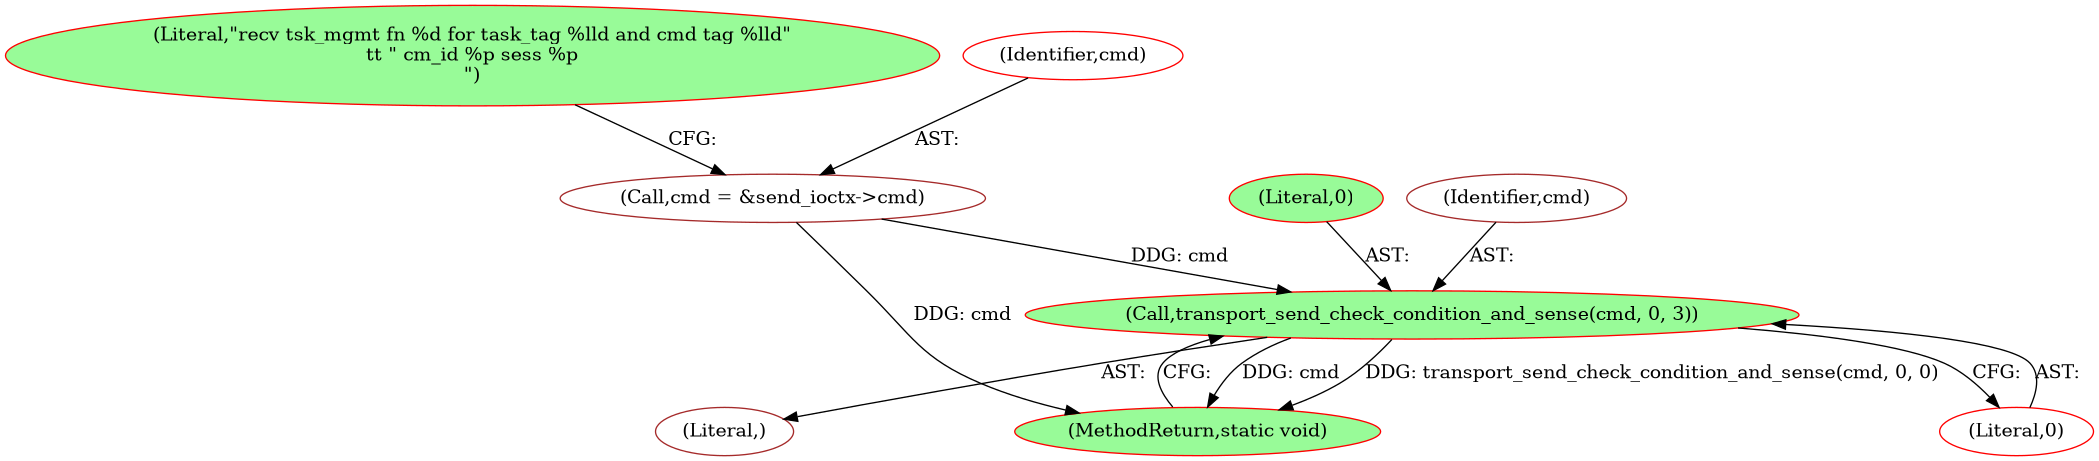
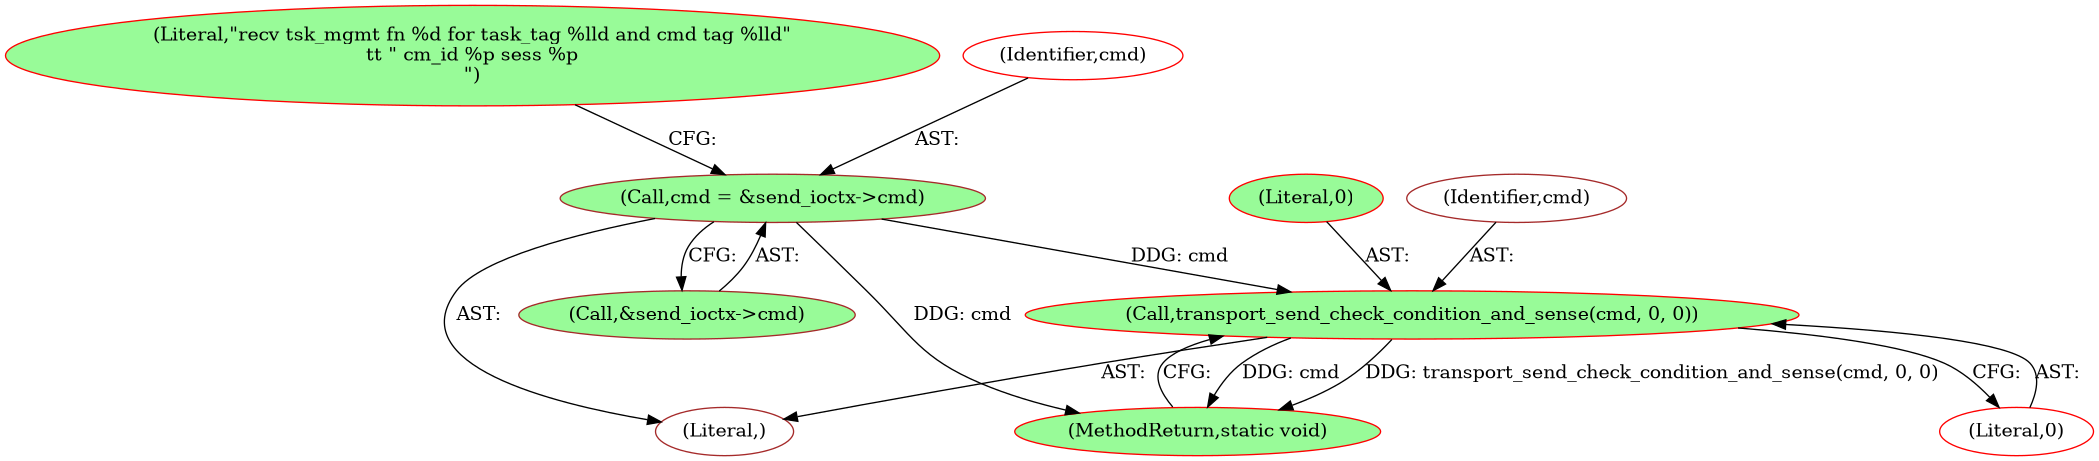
node "(Call,cmd = &send_ioctx->cmd)": fillcolor white -> palegreen
node "(Call,&send_ioctx->cmd)": added
node "(Call,transport_send_check_condition_and_sense(cmd, 0, 3))": label "(Call,transport_send_check_condition_and_sense(cmd, 0, 3))" -> "(Call,transport_send_check_condition_and_sense(cmd, 0, 0))"
edge "(Call,cmd = &send_ioctx->cmd)" -> "(Literal,)": added, label "AST:"
